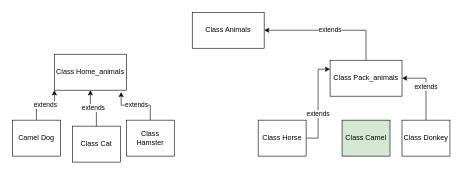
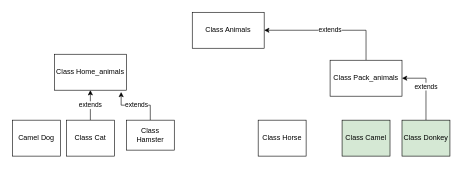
edge "Class Horse" -> "Class Pack_animals": removed, label "extends"
edge "Camel Dog" -> "Class Home_animals": removed, label "extends"
node "Class Hamster": size 48x36 -> 48x30
node "Class Donkey": fillcolor #ffffff -> #d5e8d4
node "Class Cat": moved (96, 144) -> (90, 138)
